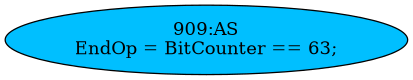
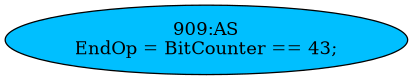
node "909:AS EndOp = BitCounter == 63;": label "909:AS EndOp = BitCounter == 63;" -> "909:AS EndOp = BitCounter == 43;"
